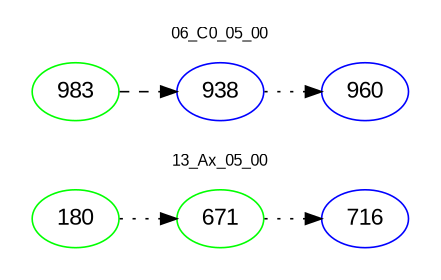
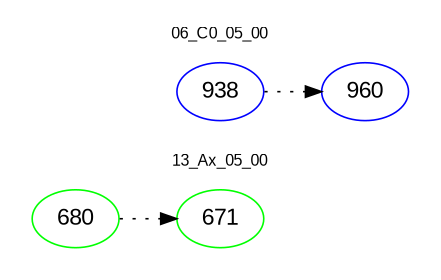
node "983": removed
node "180": label "180" -> "680"
node "716": removed
